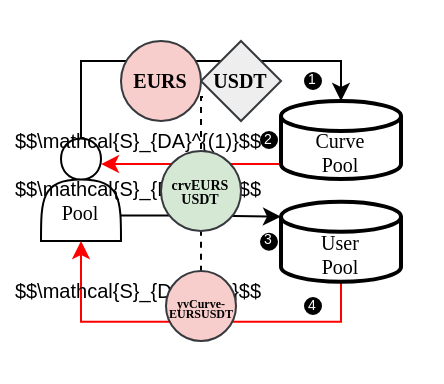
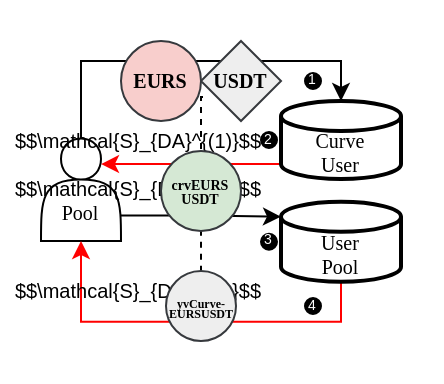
node "Curve Pool": label "Curve Pool" -> "Curve User"
node "yvCurve-EURSUSDT": fillcolor #f8cecc -> #eeeeee
